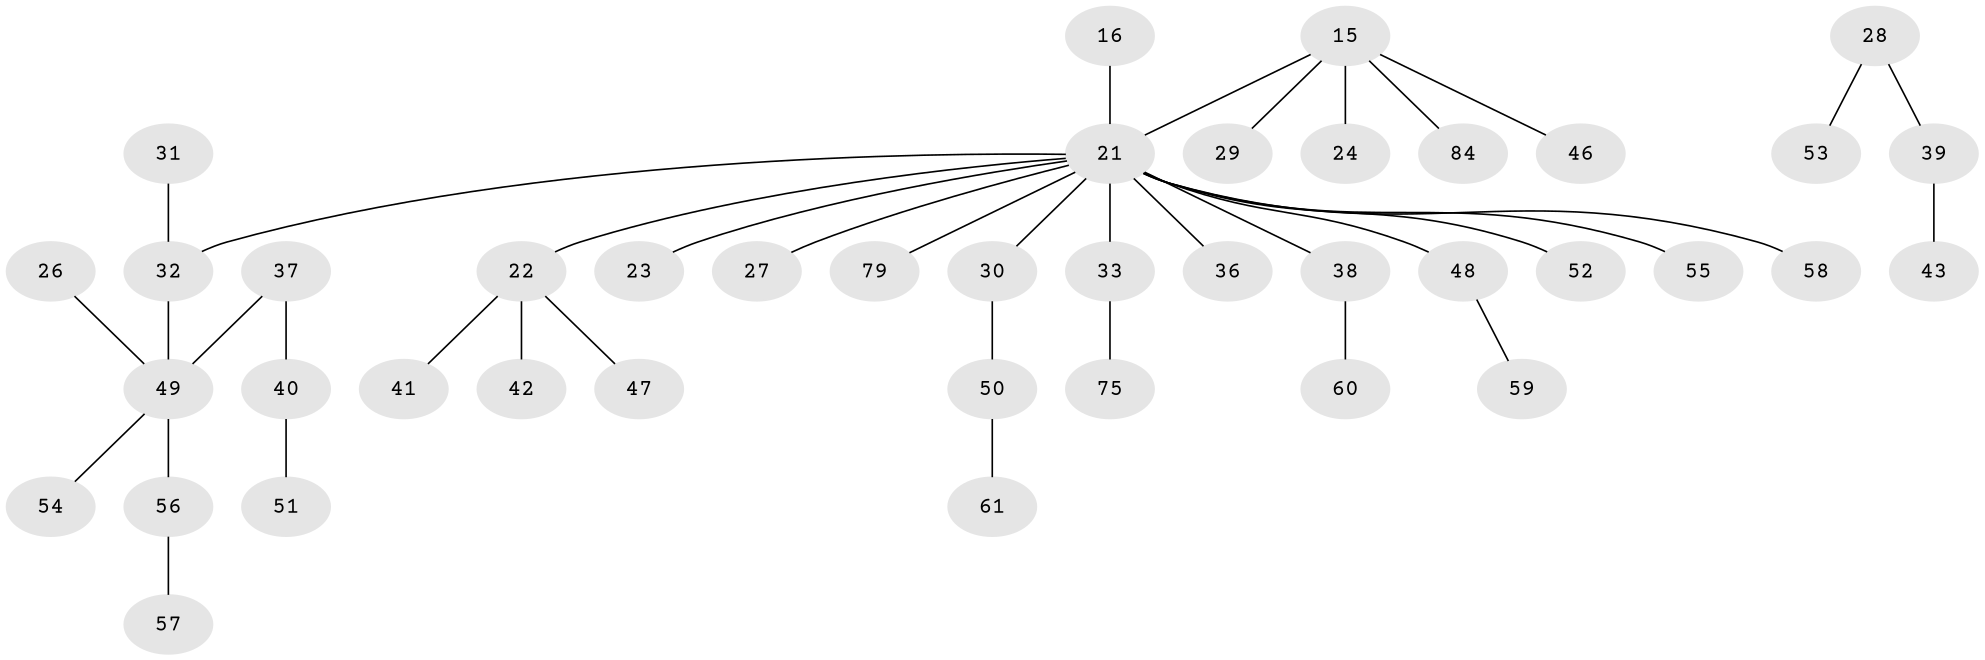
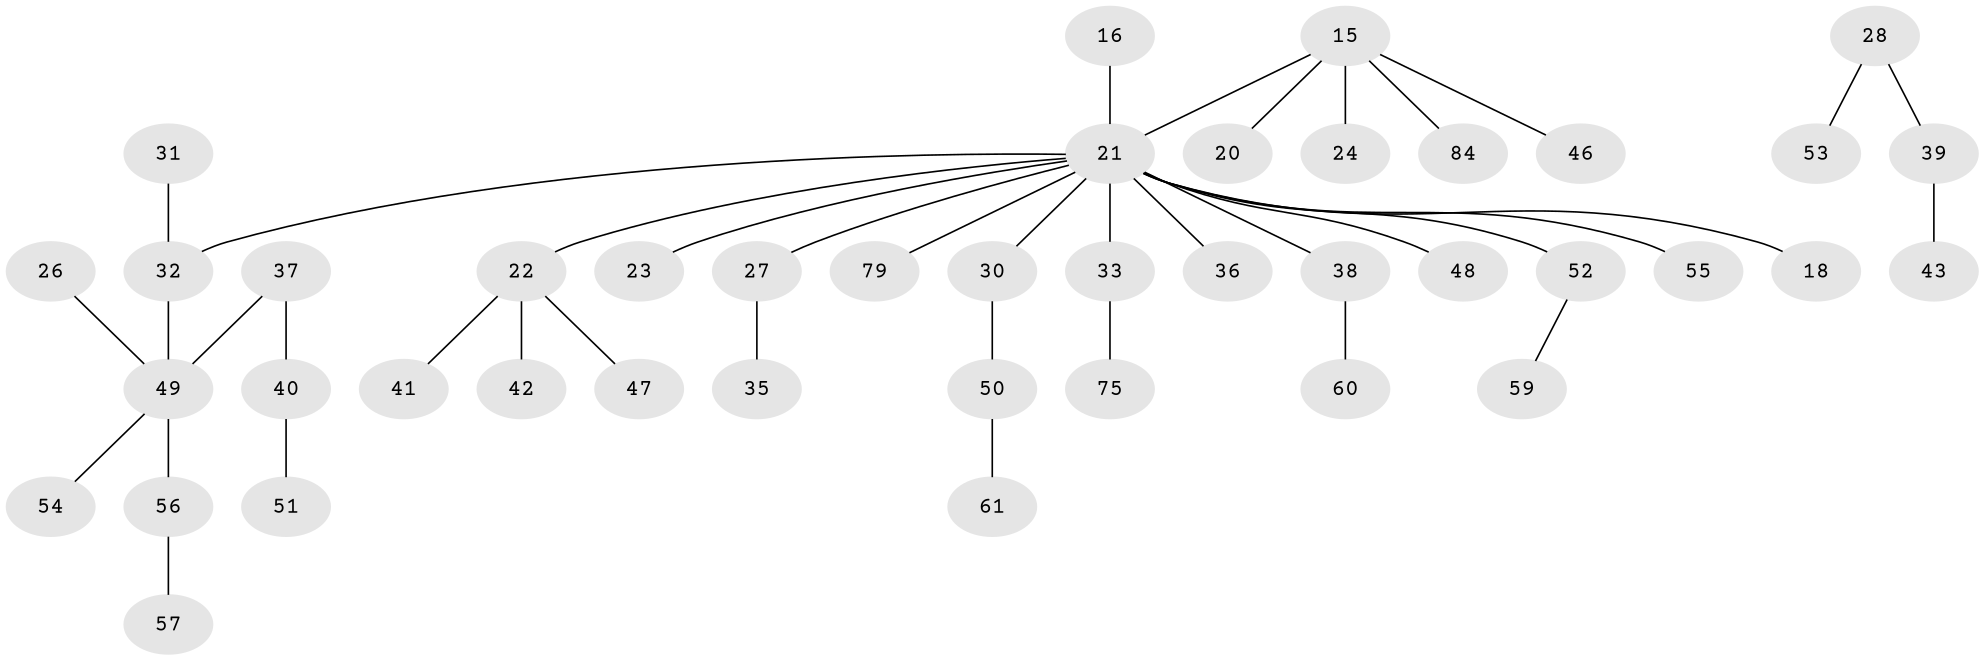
node "29": label "29" -> "20"
node "58": label "58" -> "18"
edge "48" -- "59": now "52" -- "59"
node "35": added
